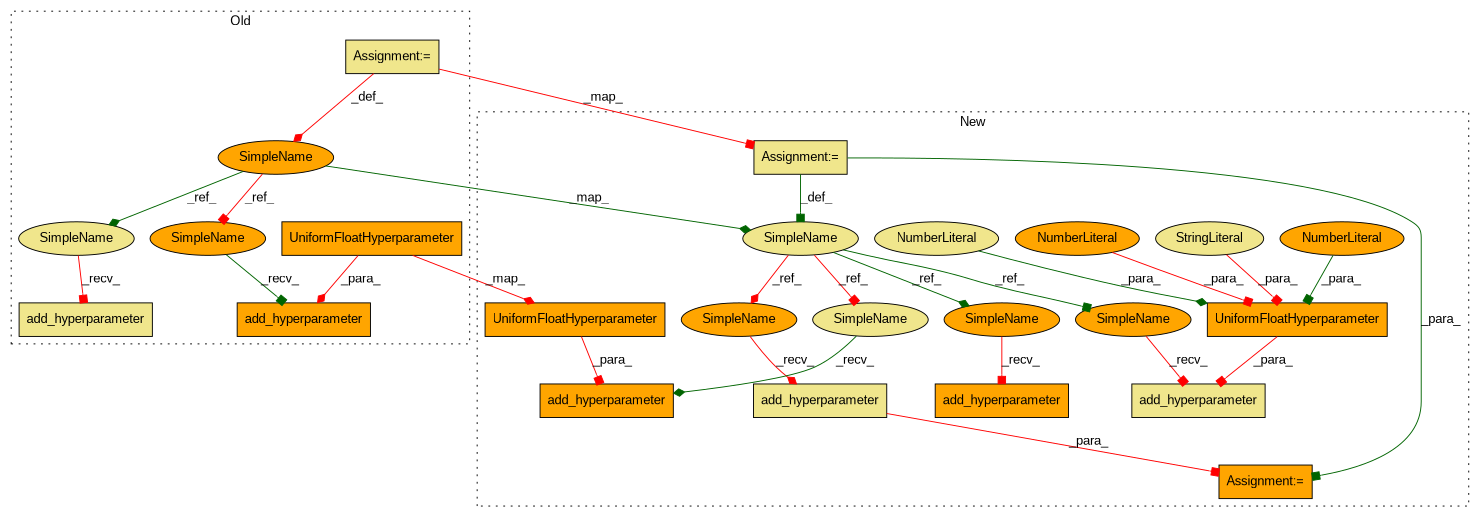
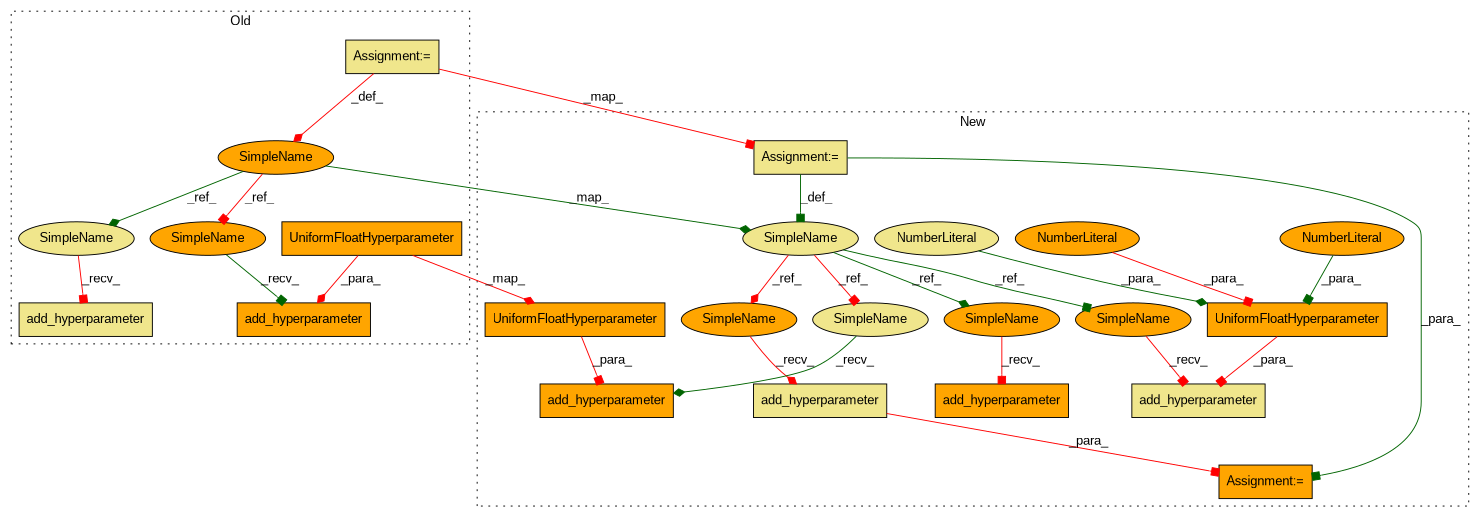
node "StringLiteral": removed
